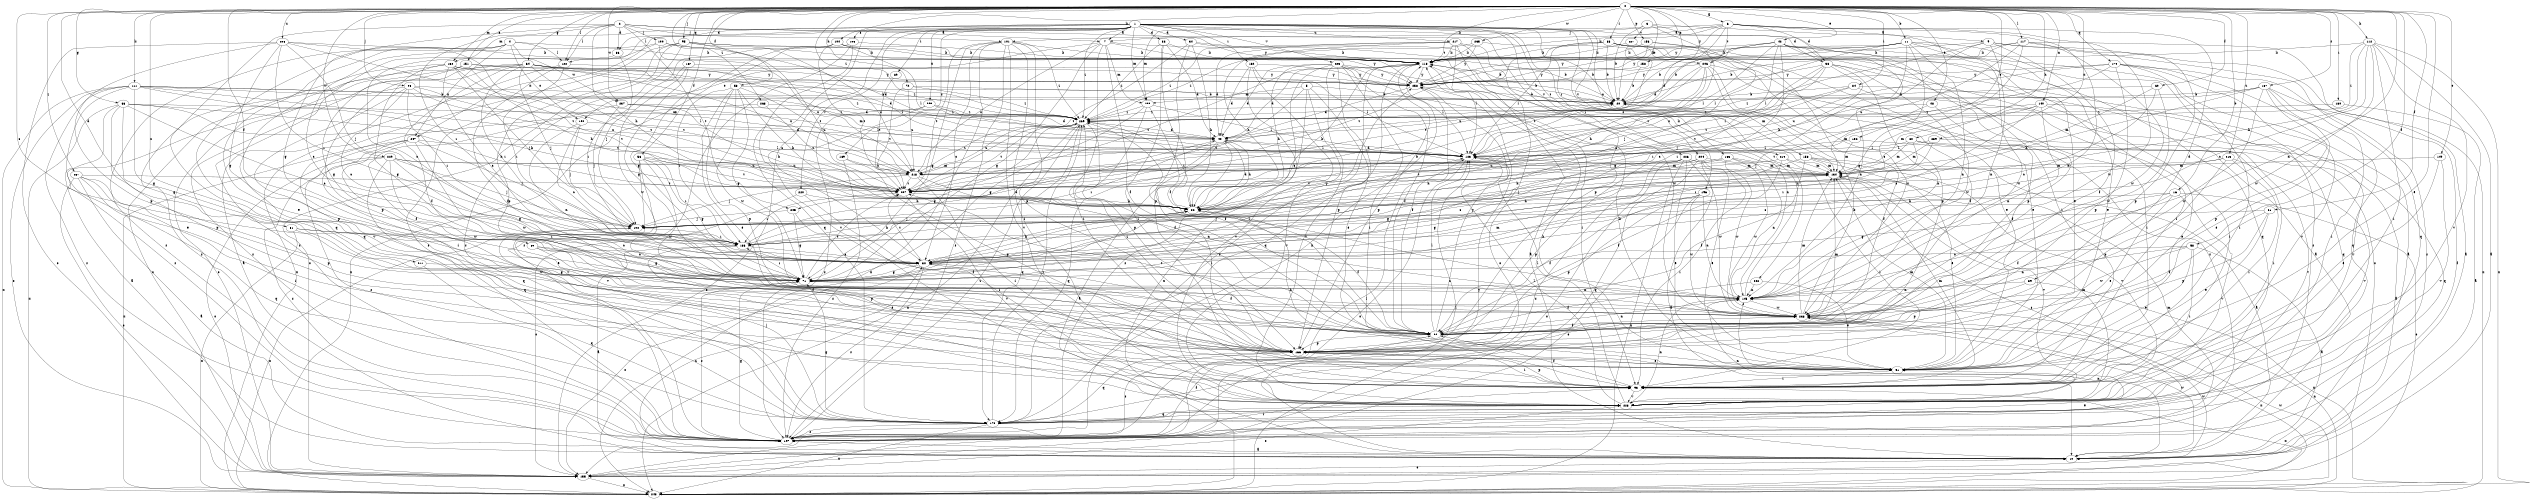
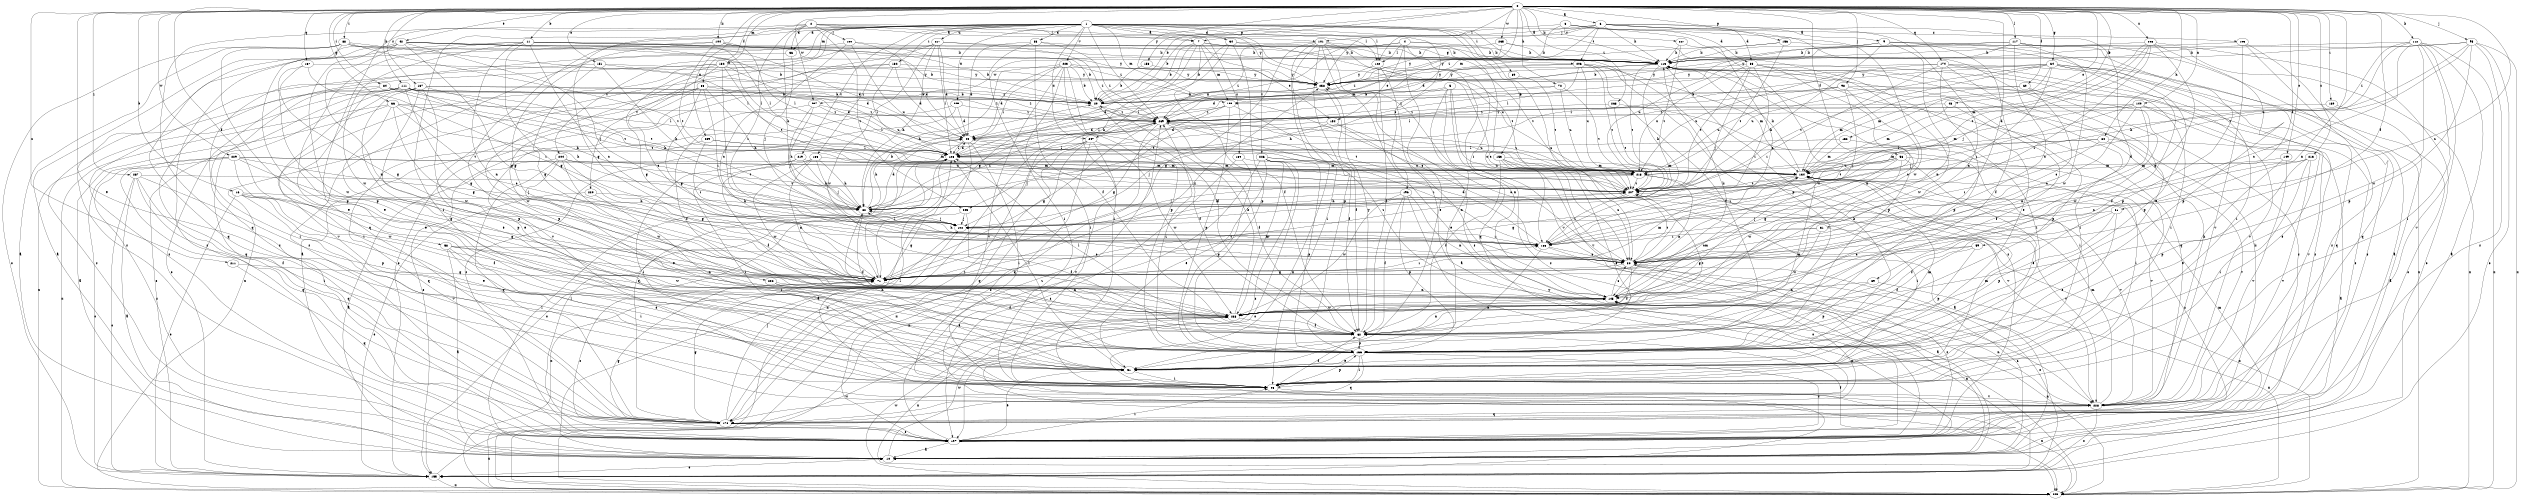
edge "7" -> "206": label "t" -> "g"
edge "64" -> "102": removed, label "j"
